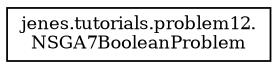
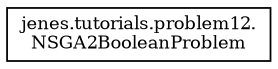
node "jenes.tutorials.problem12. NSGA7BooleanProblem": label "jenes.tutorials.problem12. NSGA7BooleanProblem" -> "jenes.tutorials.problem12. NSGA2BooleanProblem"
